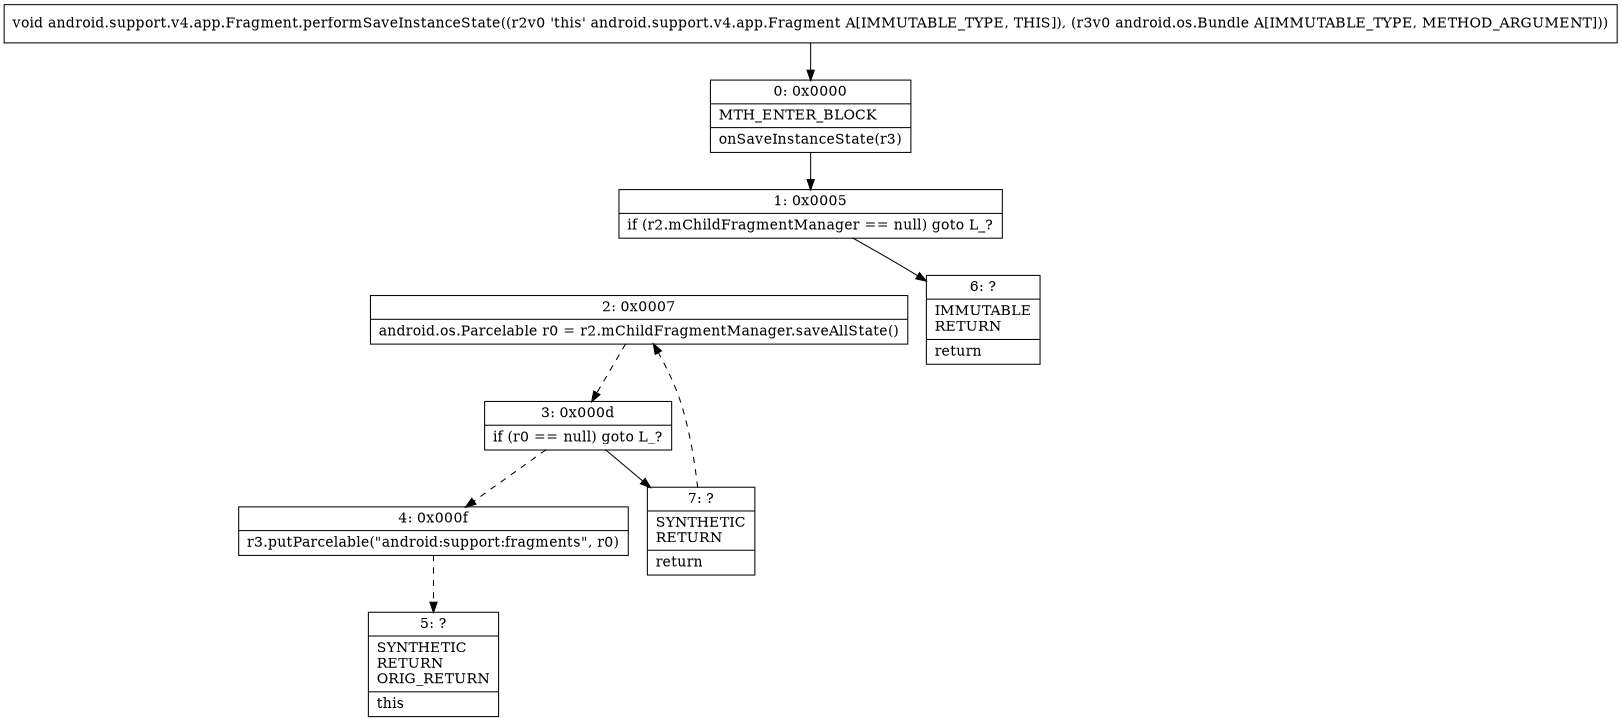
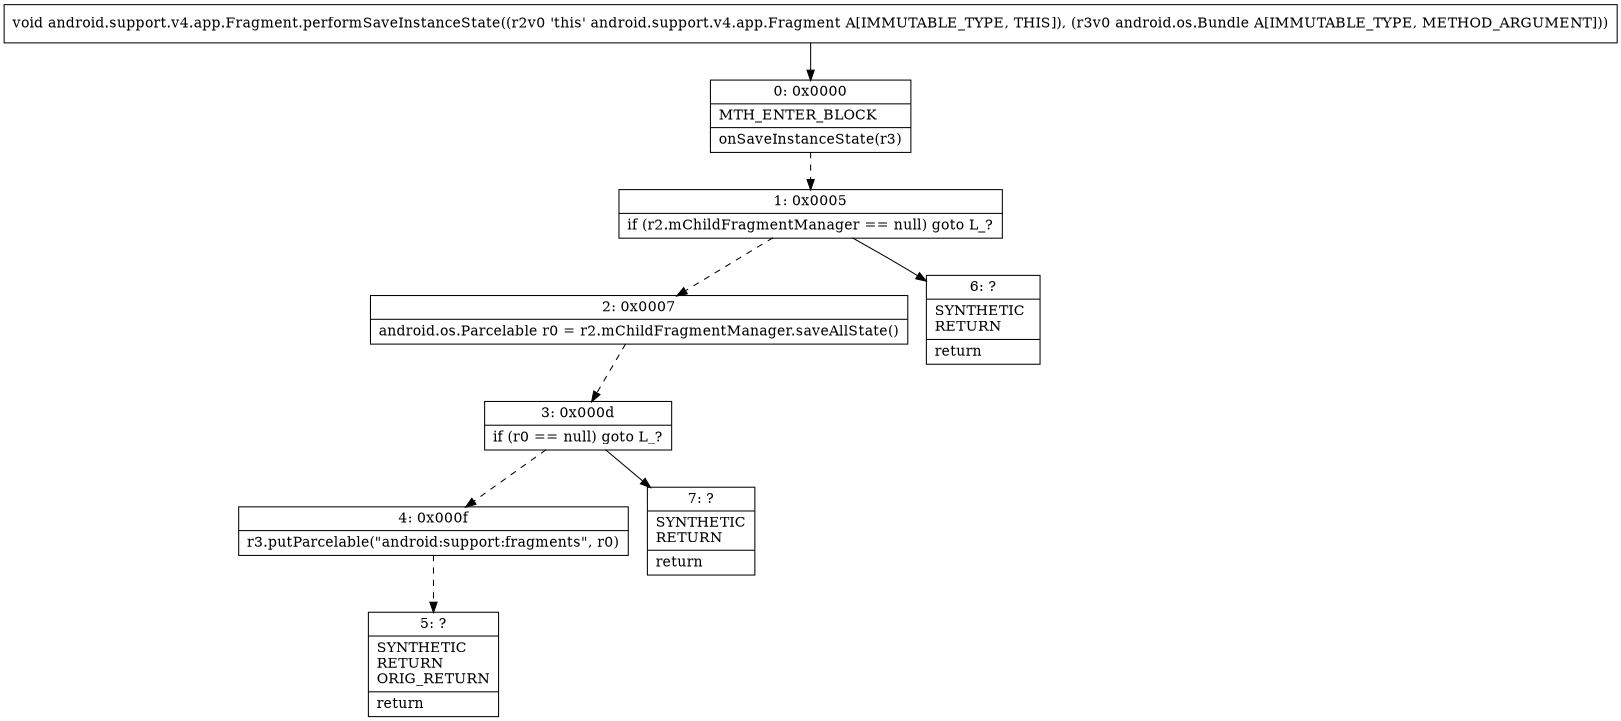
edge "0: 0x0000" -> "1: 0x0005": style solid -> dashed
node "6: ?": text "IMMUTABLE" -> "SYNTHETIC"
edge "7: ?" -> "2: 0x0007": now "1: 0x0005" -> "2: 0x0007"
node "5: ?": text "this" -> "return"
